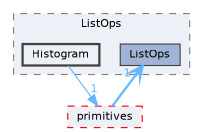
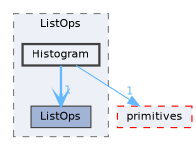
edge "primitives" -> "ListOps": now "Histogram" -> "ListOps"
